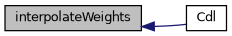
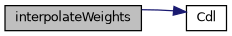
edge "Cdl" -> "interpolateWeights": reversed
